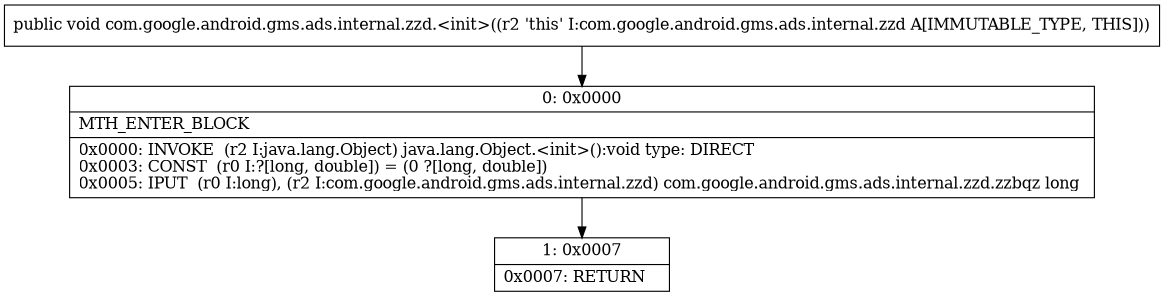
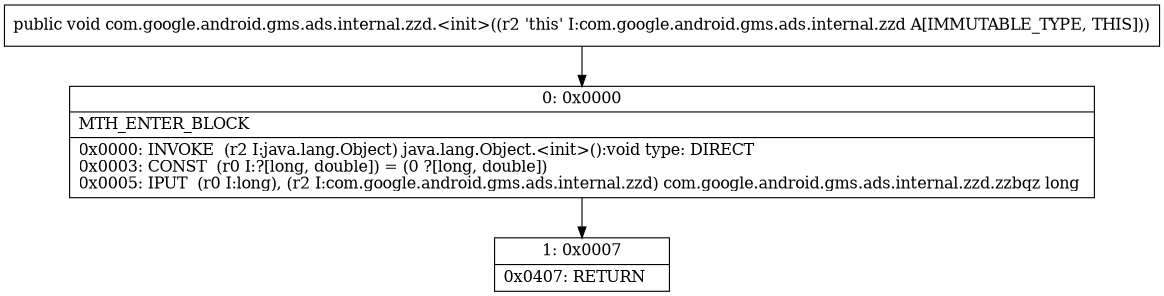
node "1: 0x0007": text "0x0007: RETURN" -> "0x0407: RETURN"
